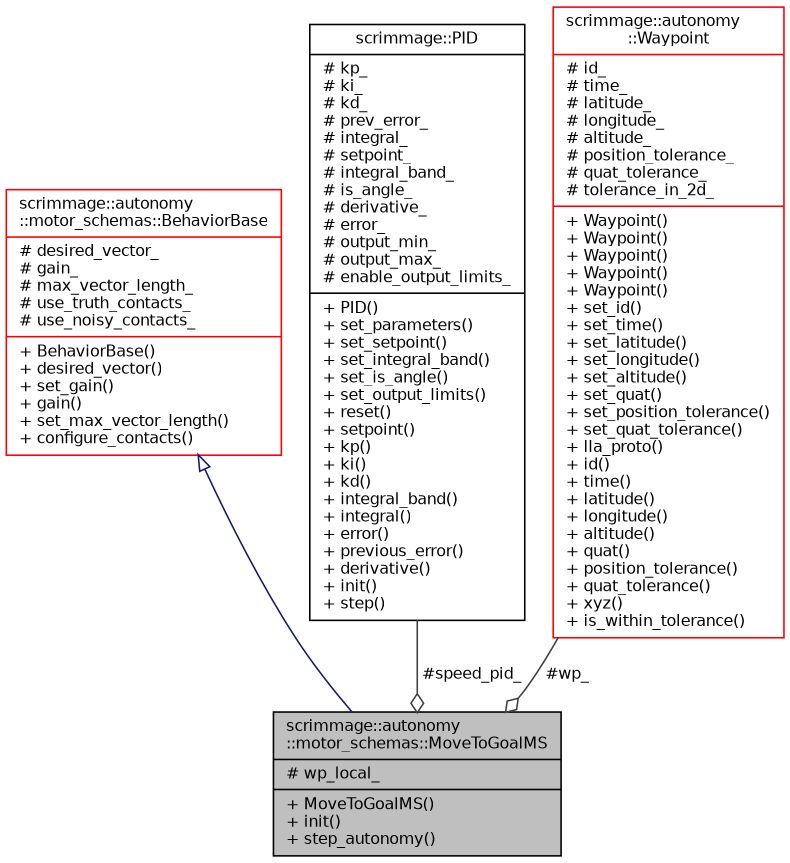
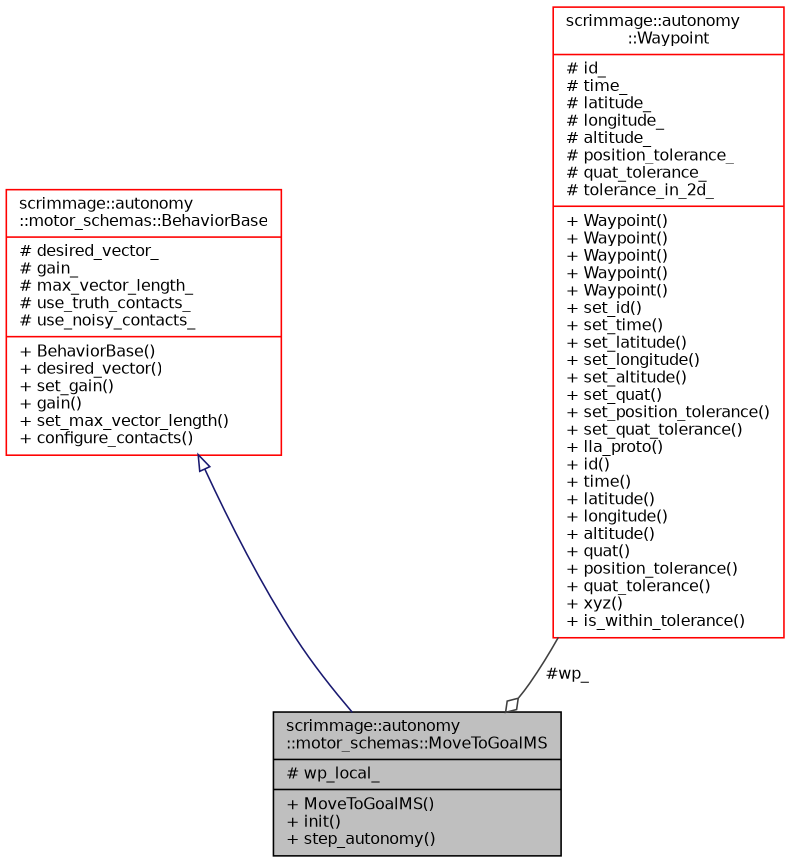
node "scrimmage::PID": removed
